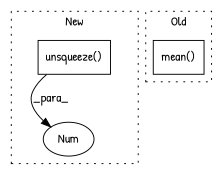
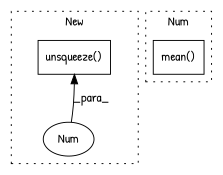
cluster "Old": label "Old" -> "Num"
edge "unsqueeze()" -> "Num": reversed
